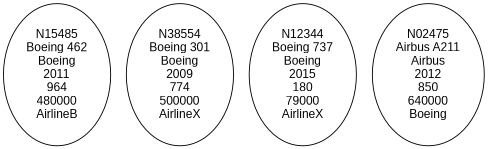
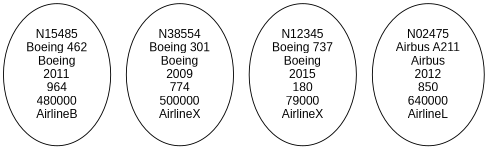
node "N12344 Boeing 737 Boeing 2015 180 79000 AirlineX": label "N12344 Boeing 737 Boeing 2015 180 79000 AirlineX" -> "N12345 Boeing 737 Boeing 2015 180 79000 AirlineX"
node "N02475 Airbus A211 Airbus 2012 850 640000 Boeing": label "N02475 Airbus A211 Airbus 2012 850 640000 Boeing" -> "N02475 Airbus A211 Airbus 2012 850 640000 AirlineL"
